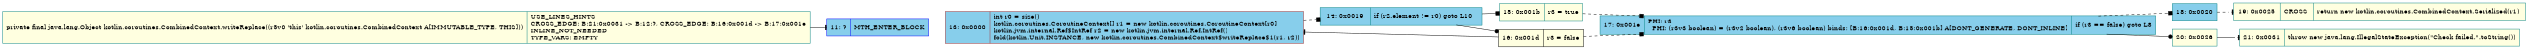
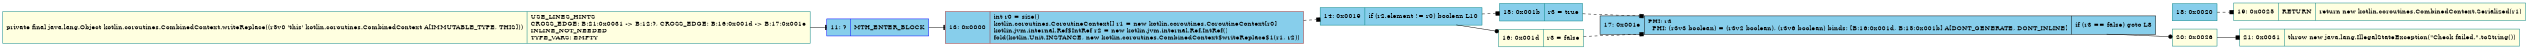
node "15: 0x001b": fillcolor lightyellow -> skyblue
edge "18: 0x0020" -> "19: 0x0025": arrowhead tee -> box
node "19: 0x0025": text "CROSS" -> "RETURN"
edge "14: 0x0019" -> "15: 0x001b": style solid -> dashed
edge "17: 0x001e" -> "18: 0x0020": removed
node "14: 0x0019": text "if (r2.element != r0) goto L10" -> "if (r2.element != r0) boolean L10"
node "17: 0x001e": color teal -> black
edge "16: 0x001d" -> "13: 0x0000": now "11: ?" -> "13: 0x0000"
node "16: 0x001d": color black -> teal
edge "20: 0x0026" -> "21: 0x0031": arrowhead tee -> box
